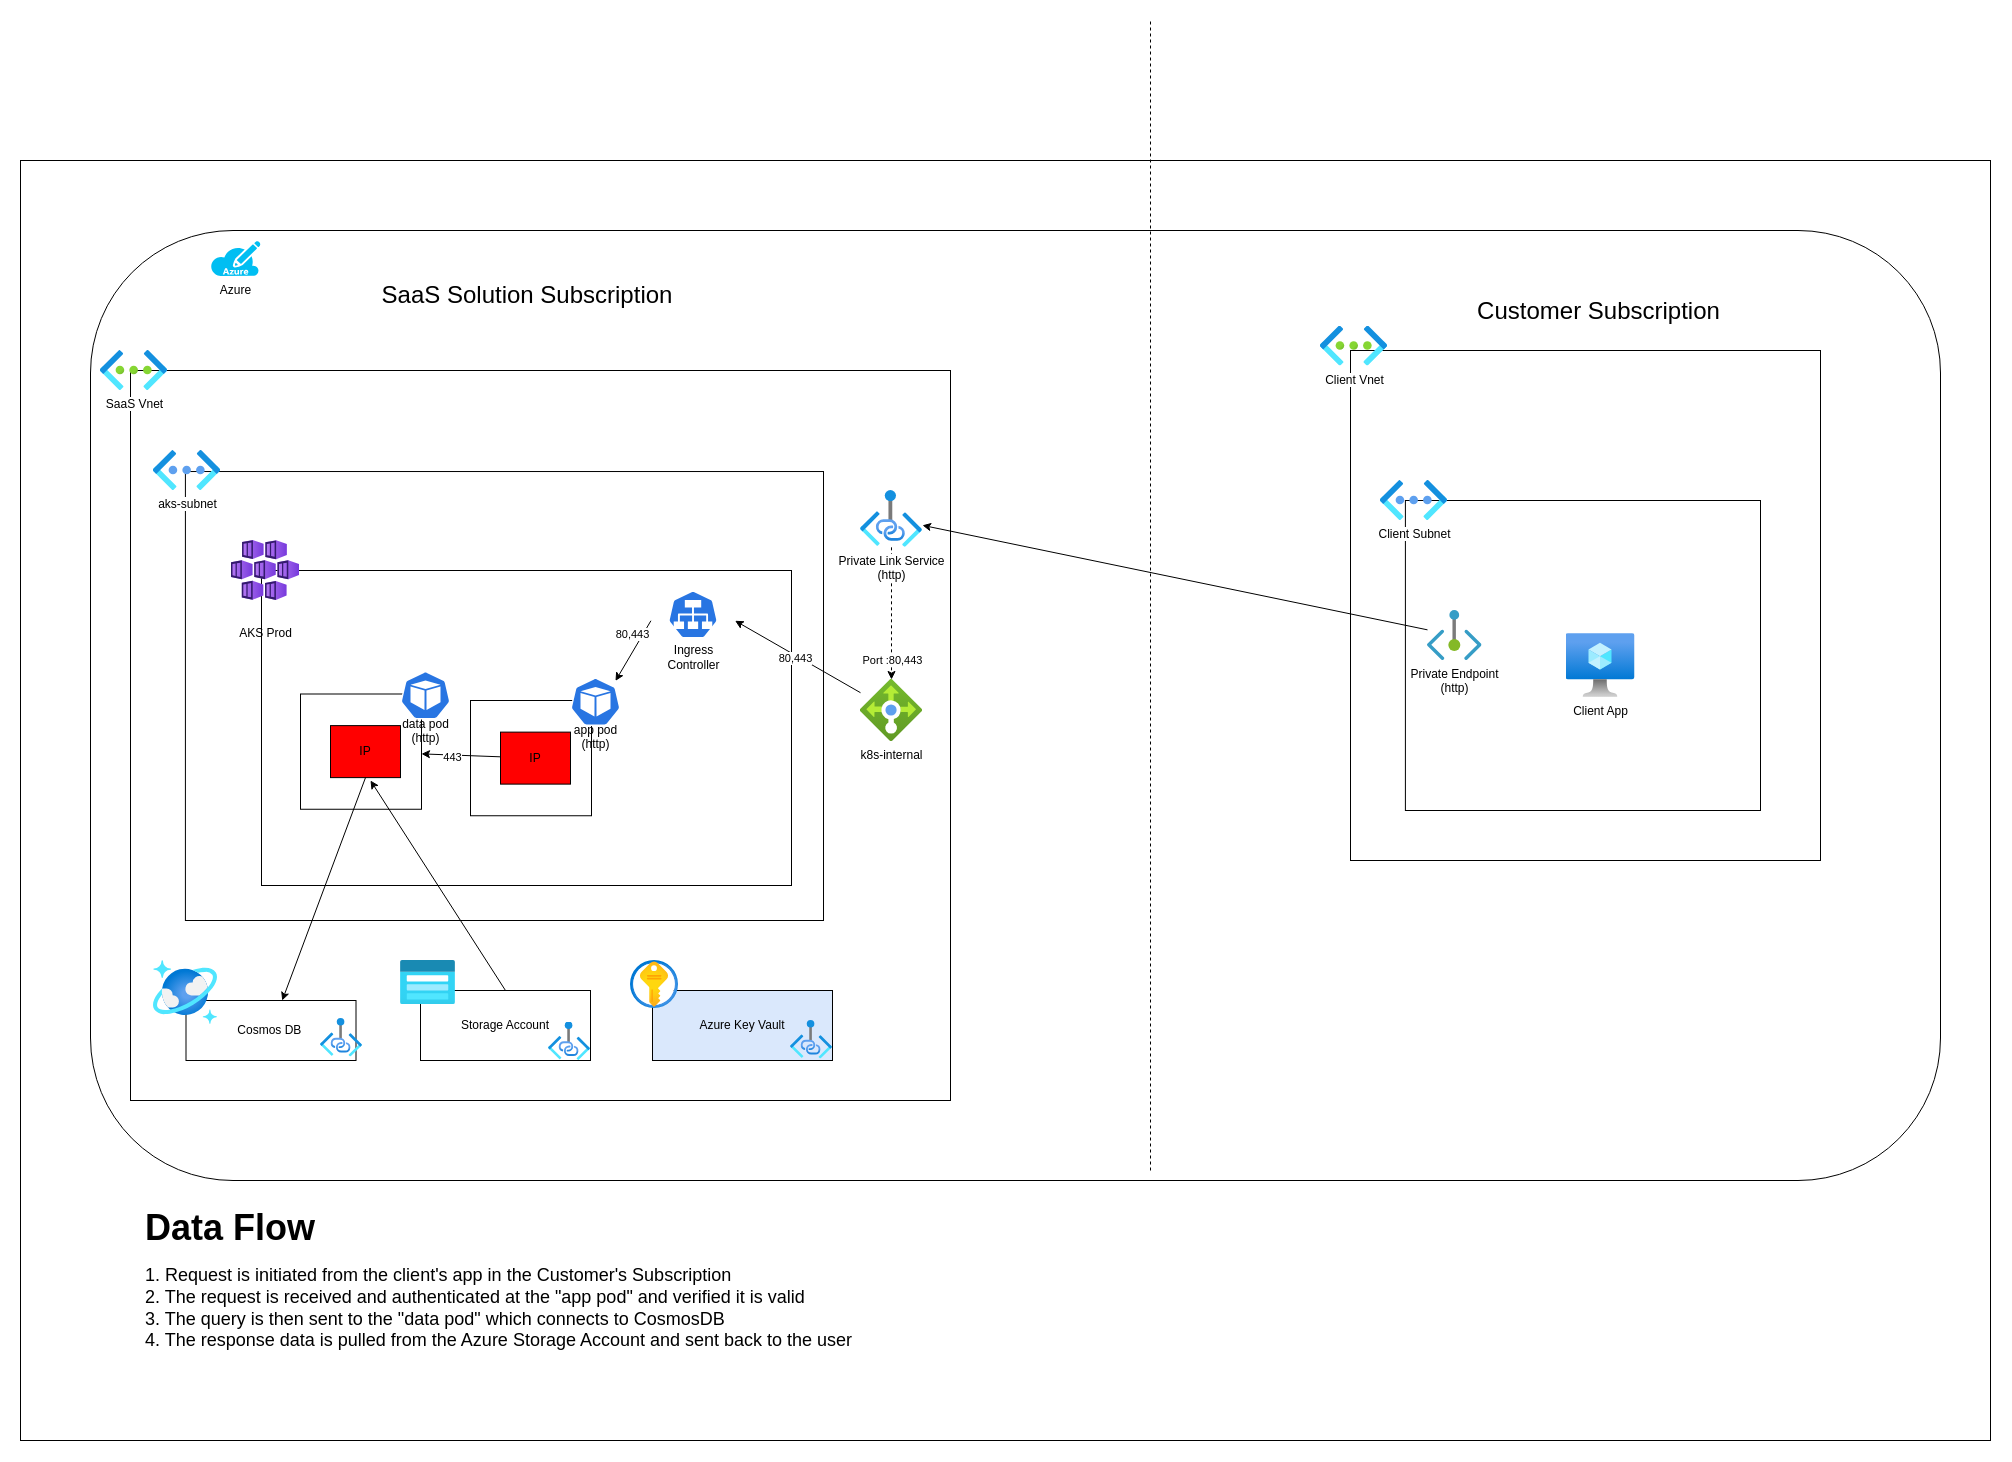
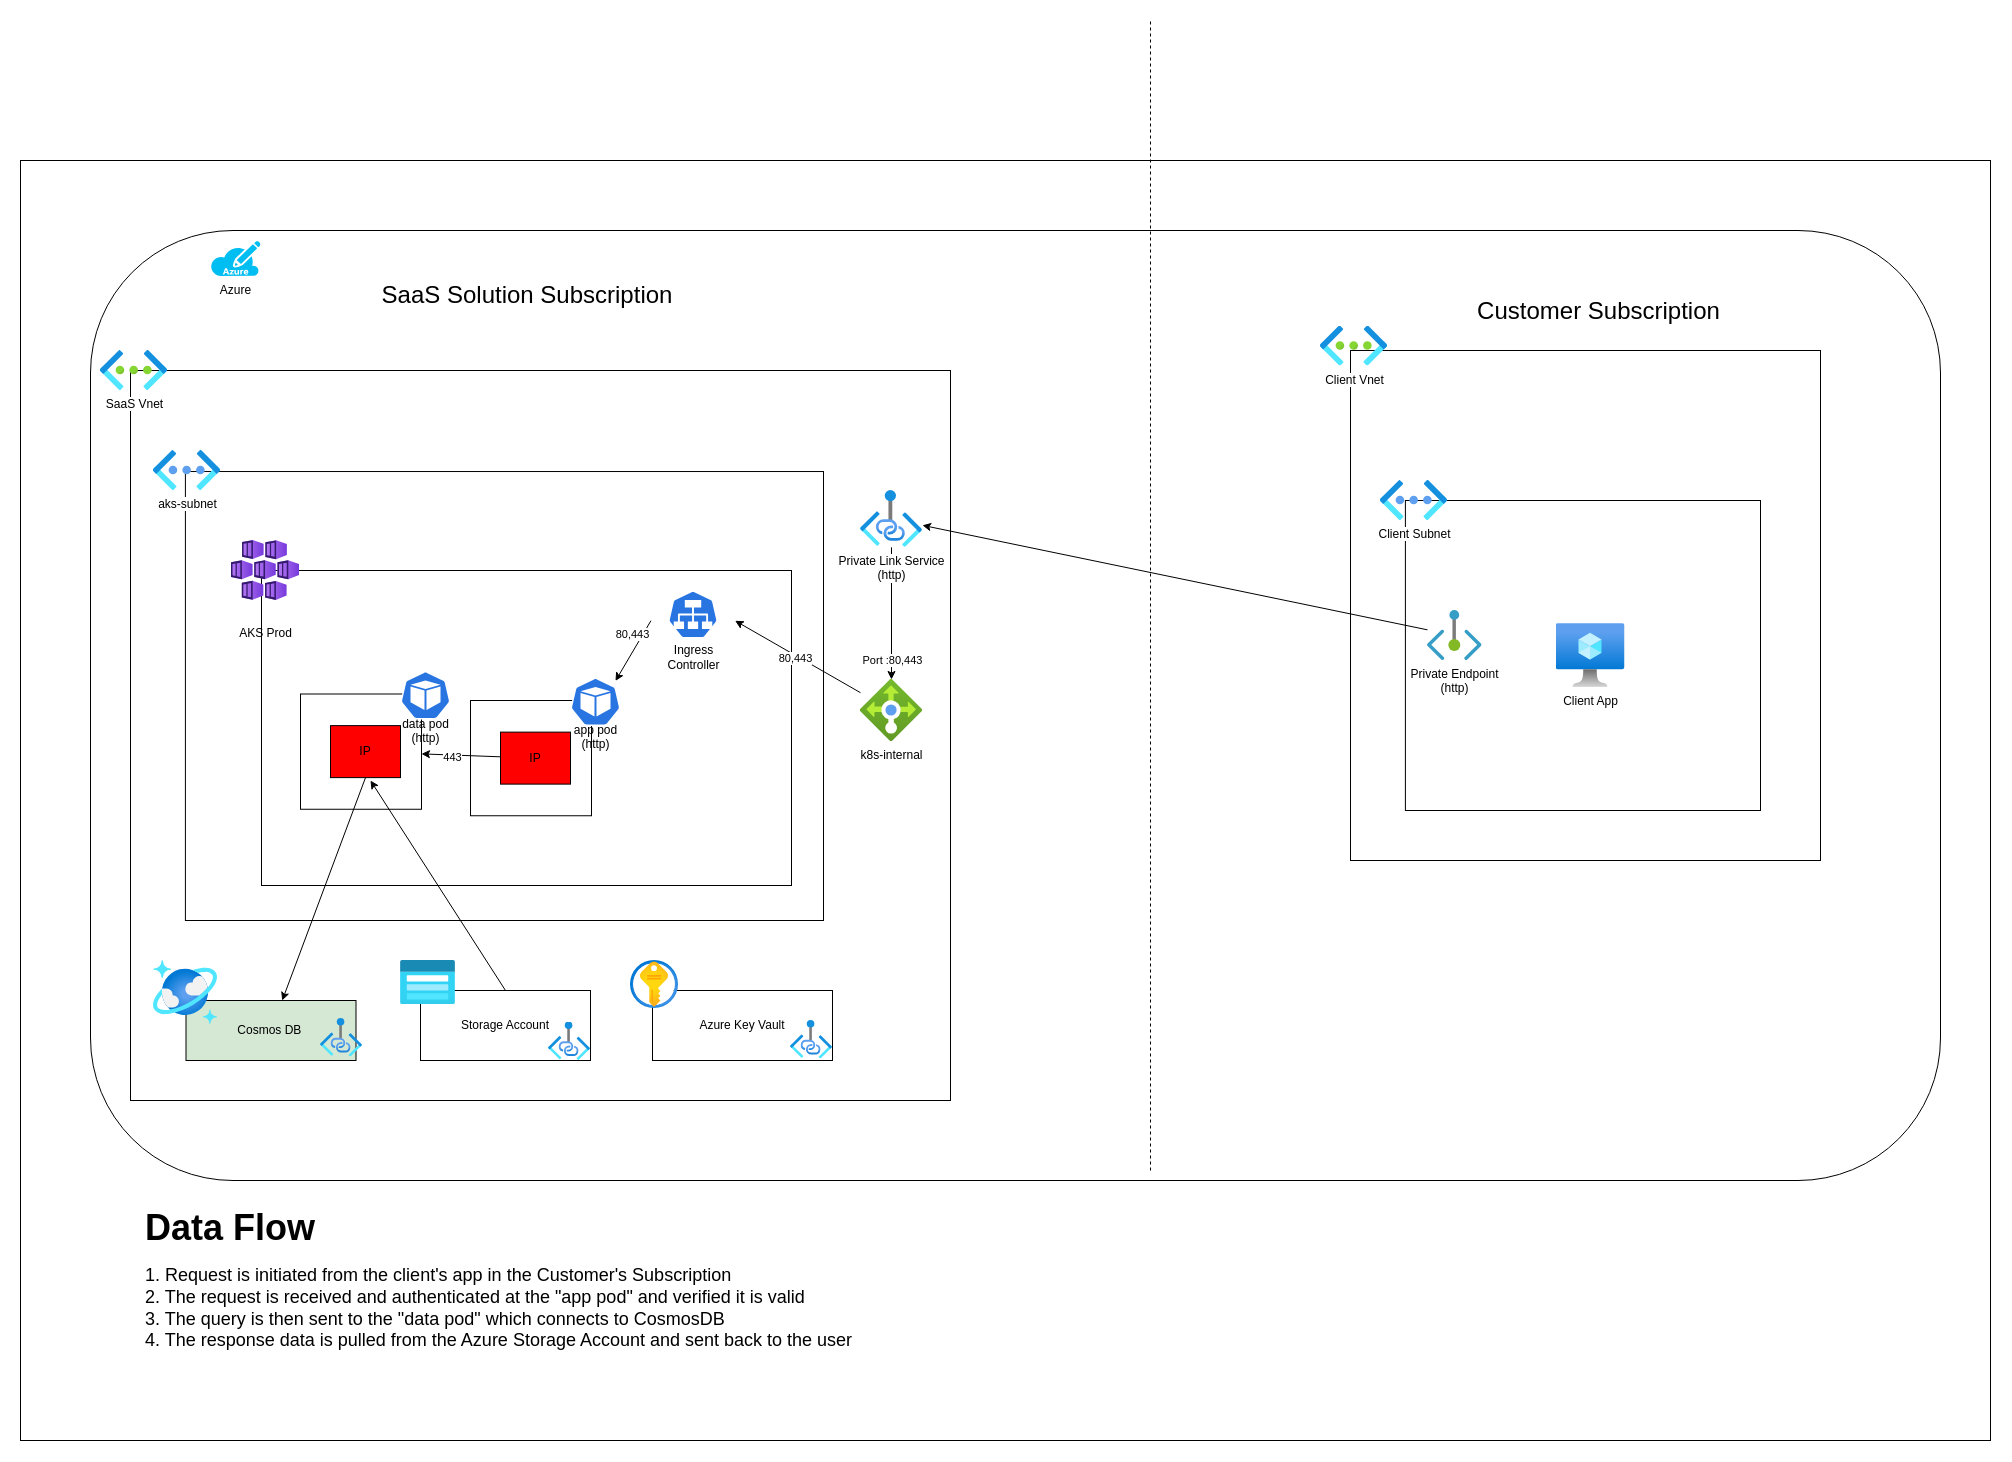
edge "Private Link Service (http)" -> "k8s-internal": style dashed -> solid
node "Client App": moved (1601, 666) -> (1591, 656)
node "Azure Key Vault": fillcolor #dae8fc -> #ffffff
node "Cosmos DB": fillcolor #ffffff -> #d5e8d4
